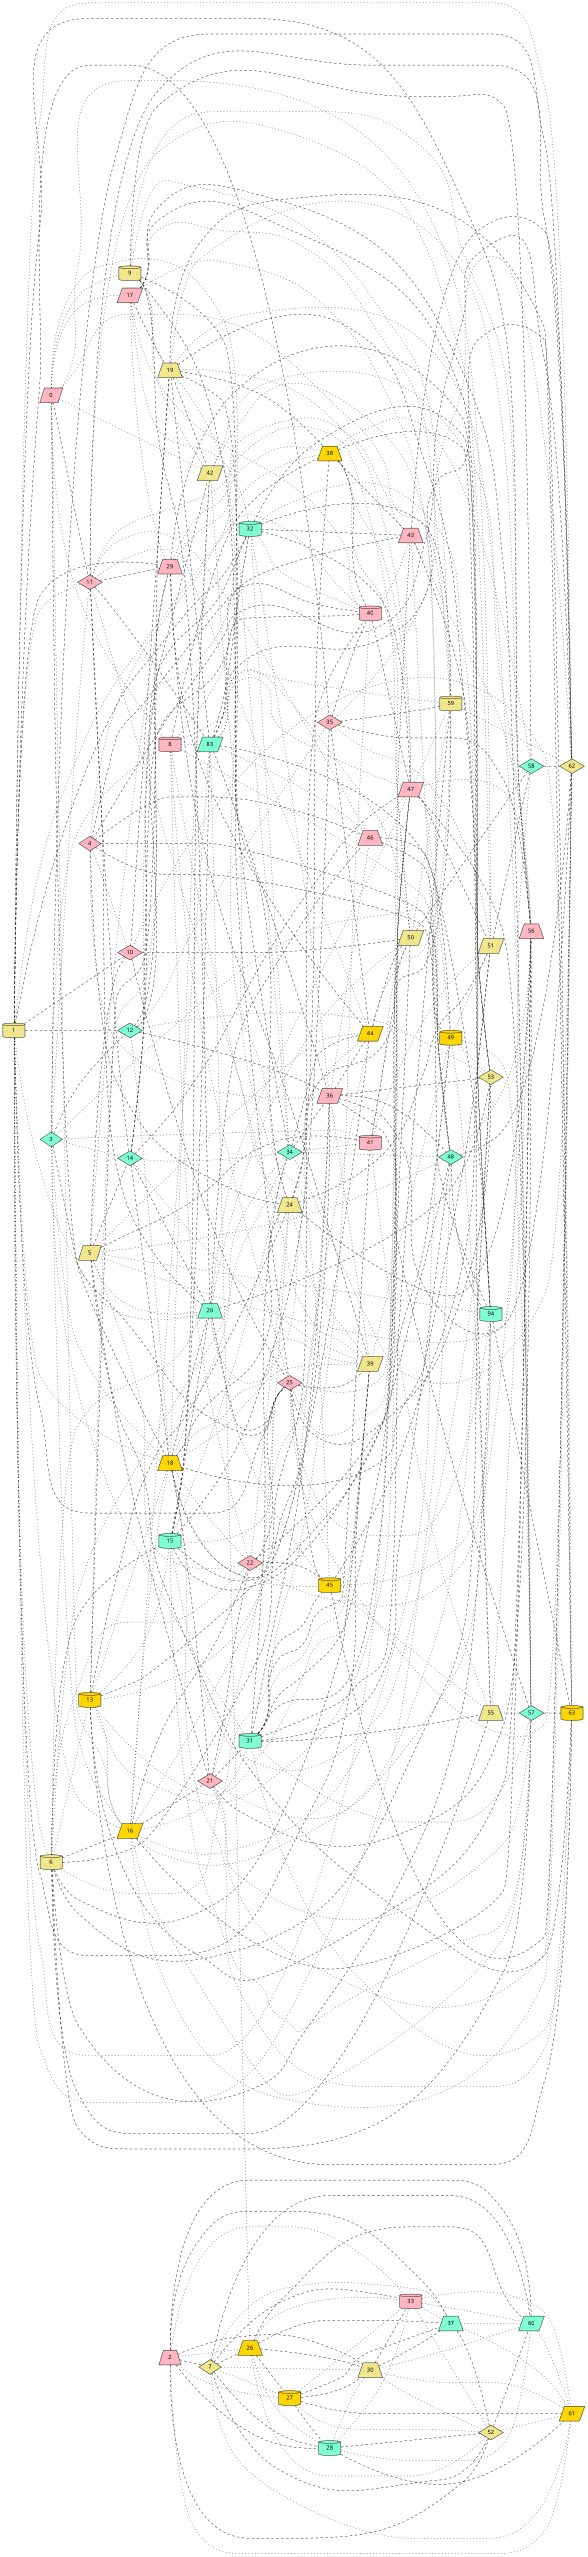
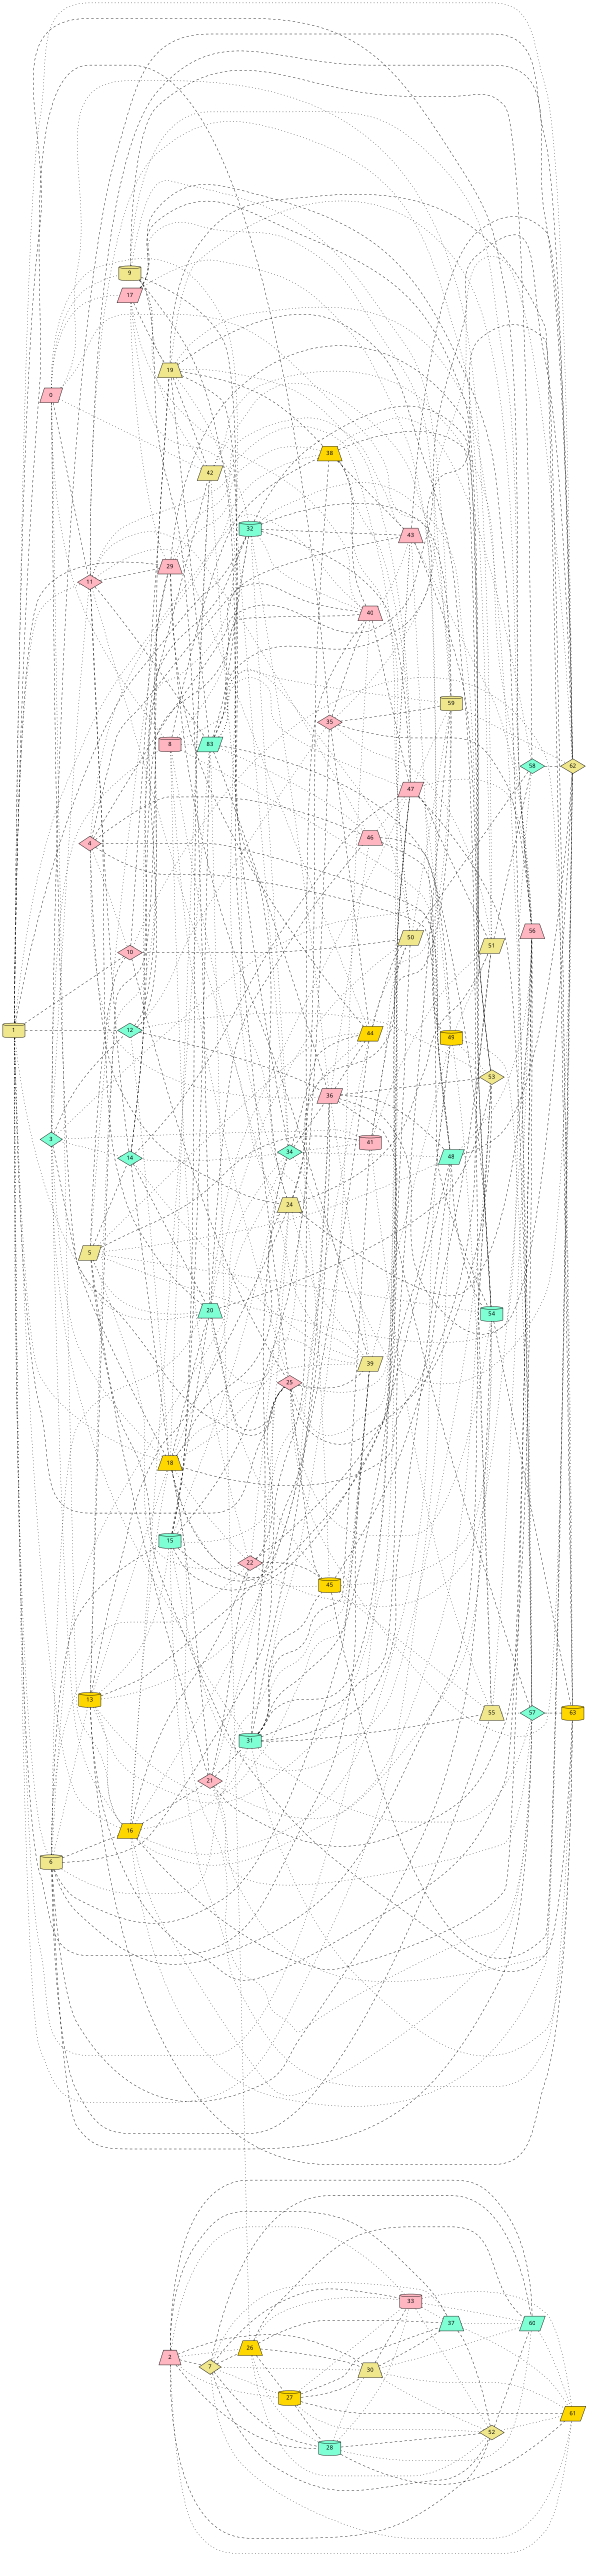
node "40": shape cylinder -> trapezium
node "48": shape diamond -> parallelogram
node "94": label "94" -> "54"
